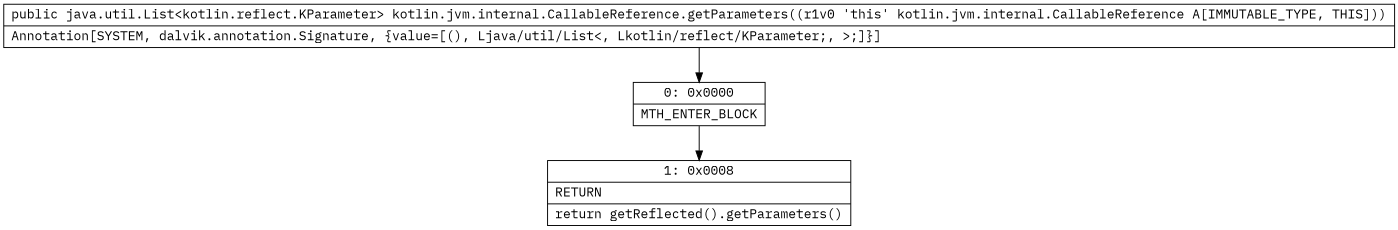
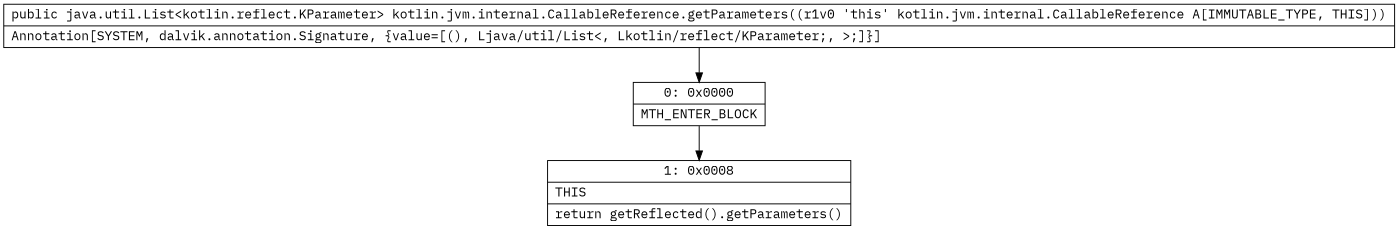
node "1: 0x0008": text "RETURN" -> "THIS"
